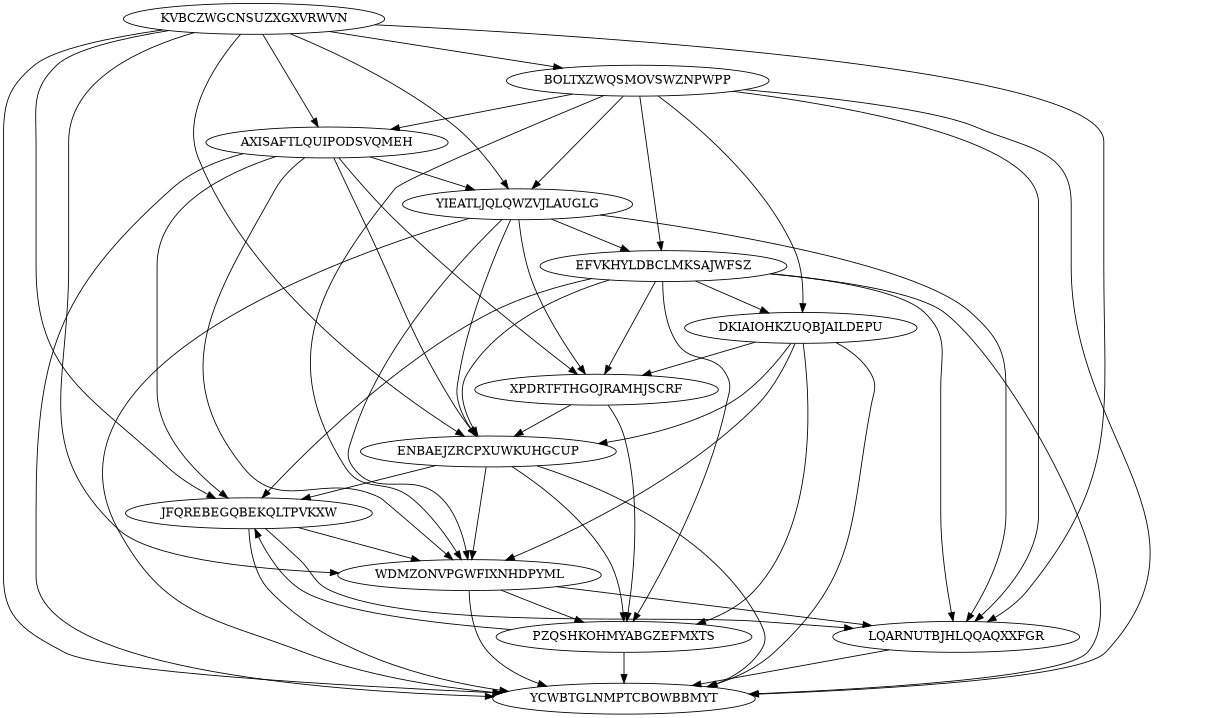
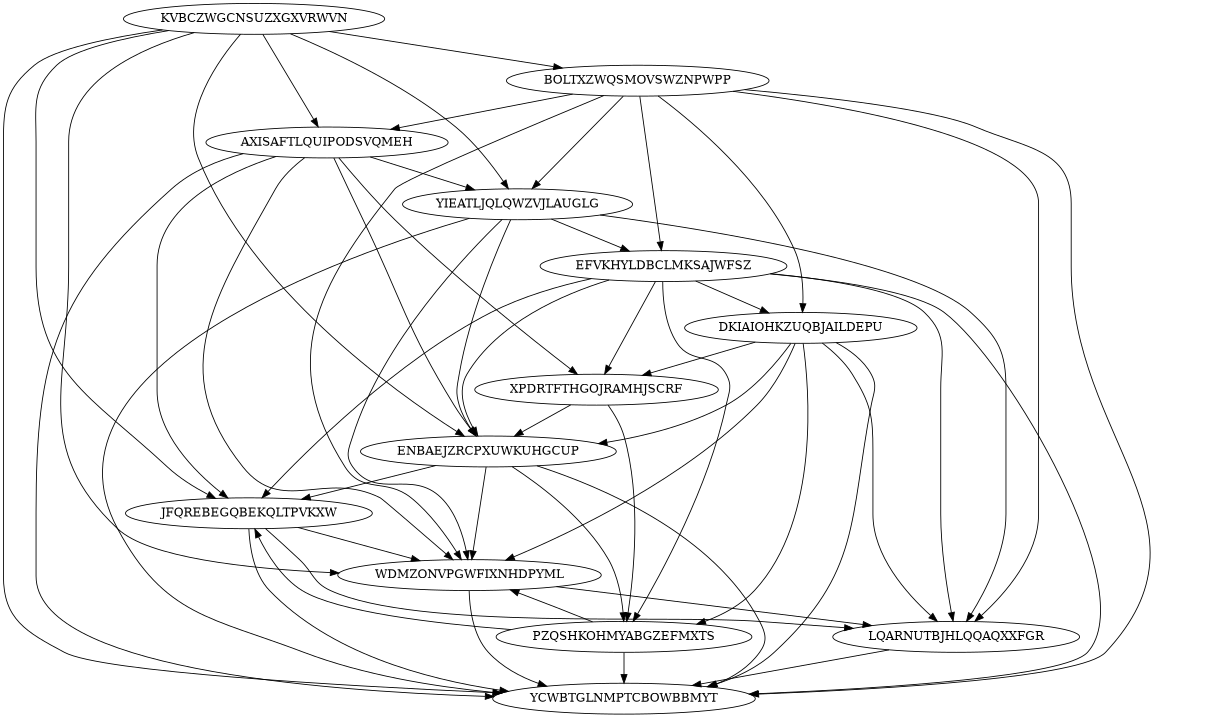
edge "KVBCZWGCNSUZXGXVRWVN" -> "LQARNUTBJHLQQAQXXFGR": now "DKIAIOHKZUQBJAILDEPU" -> "LQARNUTBJHLQQAQXXFGR"
edge "YIEATLJQLQWZVJLAUGLG" -> "XPDRTFTHGOJRAMHJSCRF": removed
edge "WDMZONVPGWFIXNHDPYML" -> "PZQSHKOHMYABGZEFMXTS": reversed
